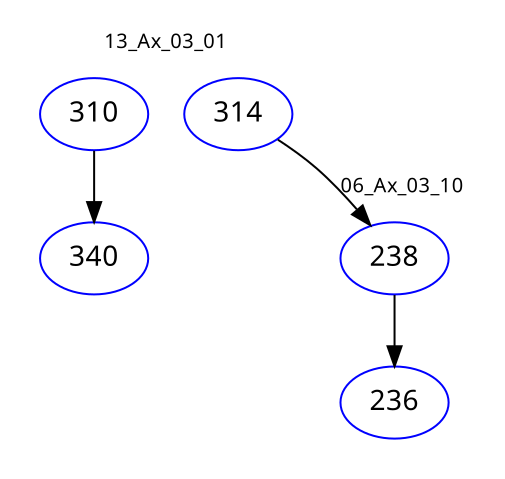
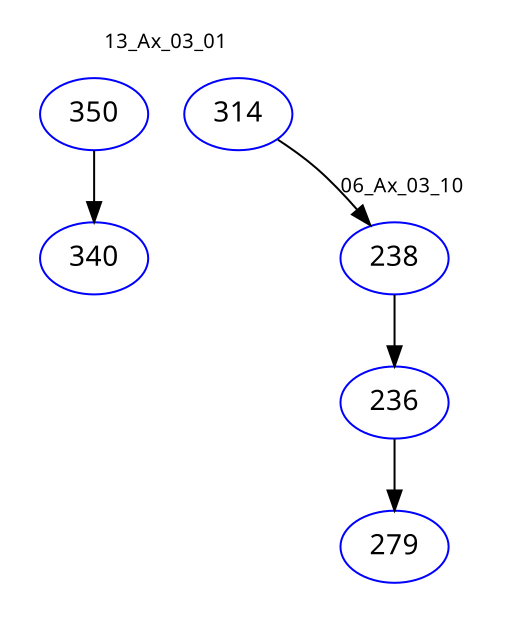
node "310": label "310" -> "350"
node "279": added
